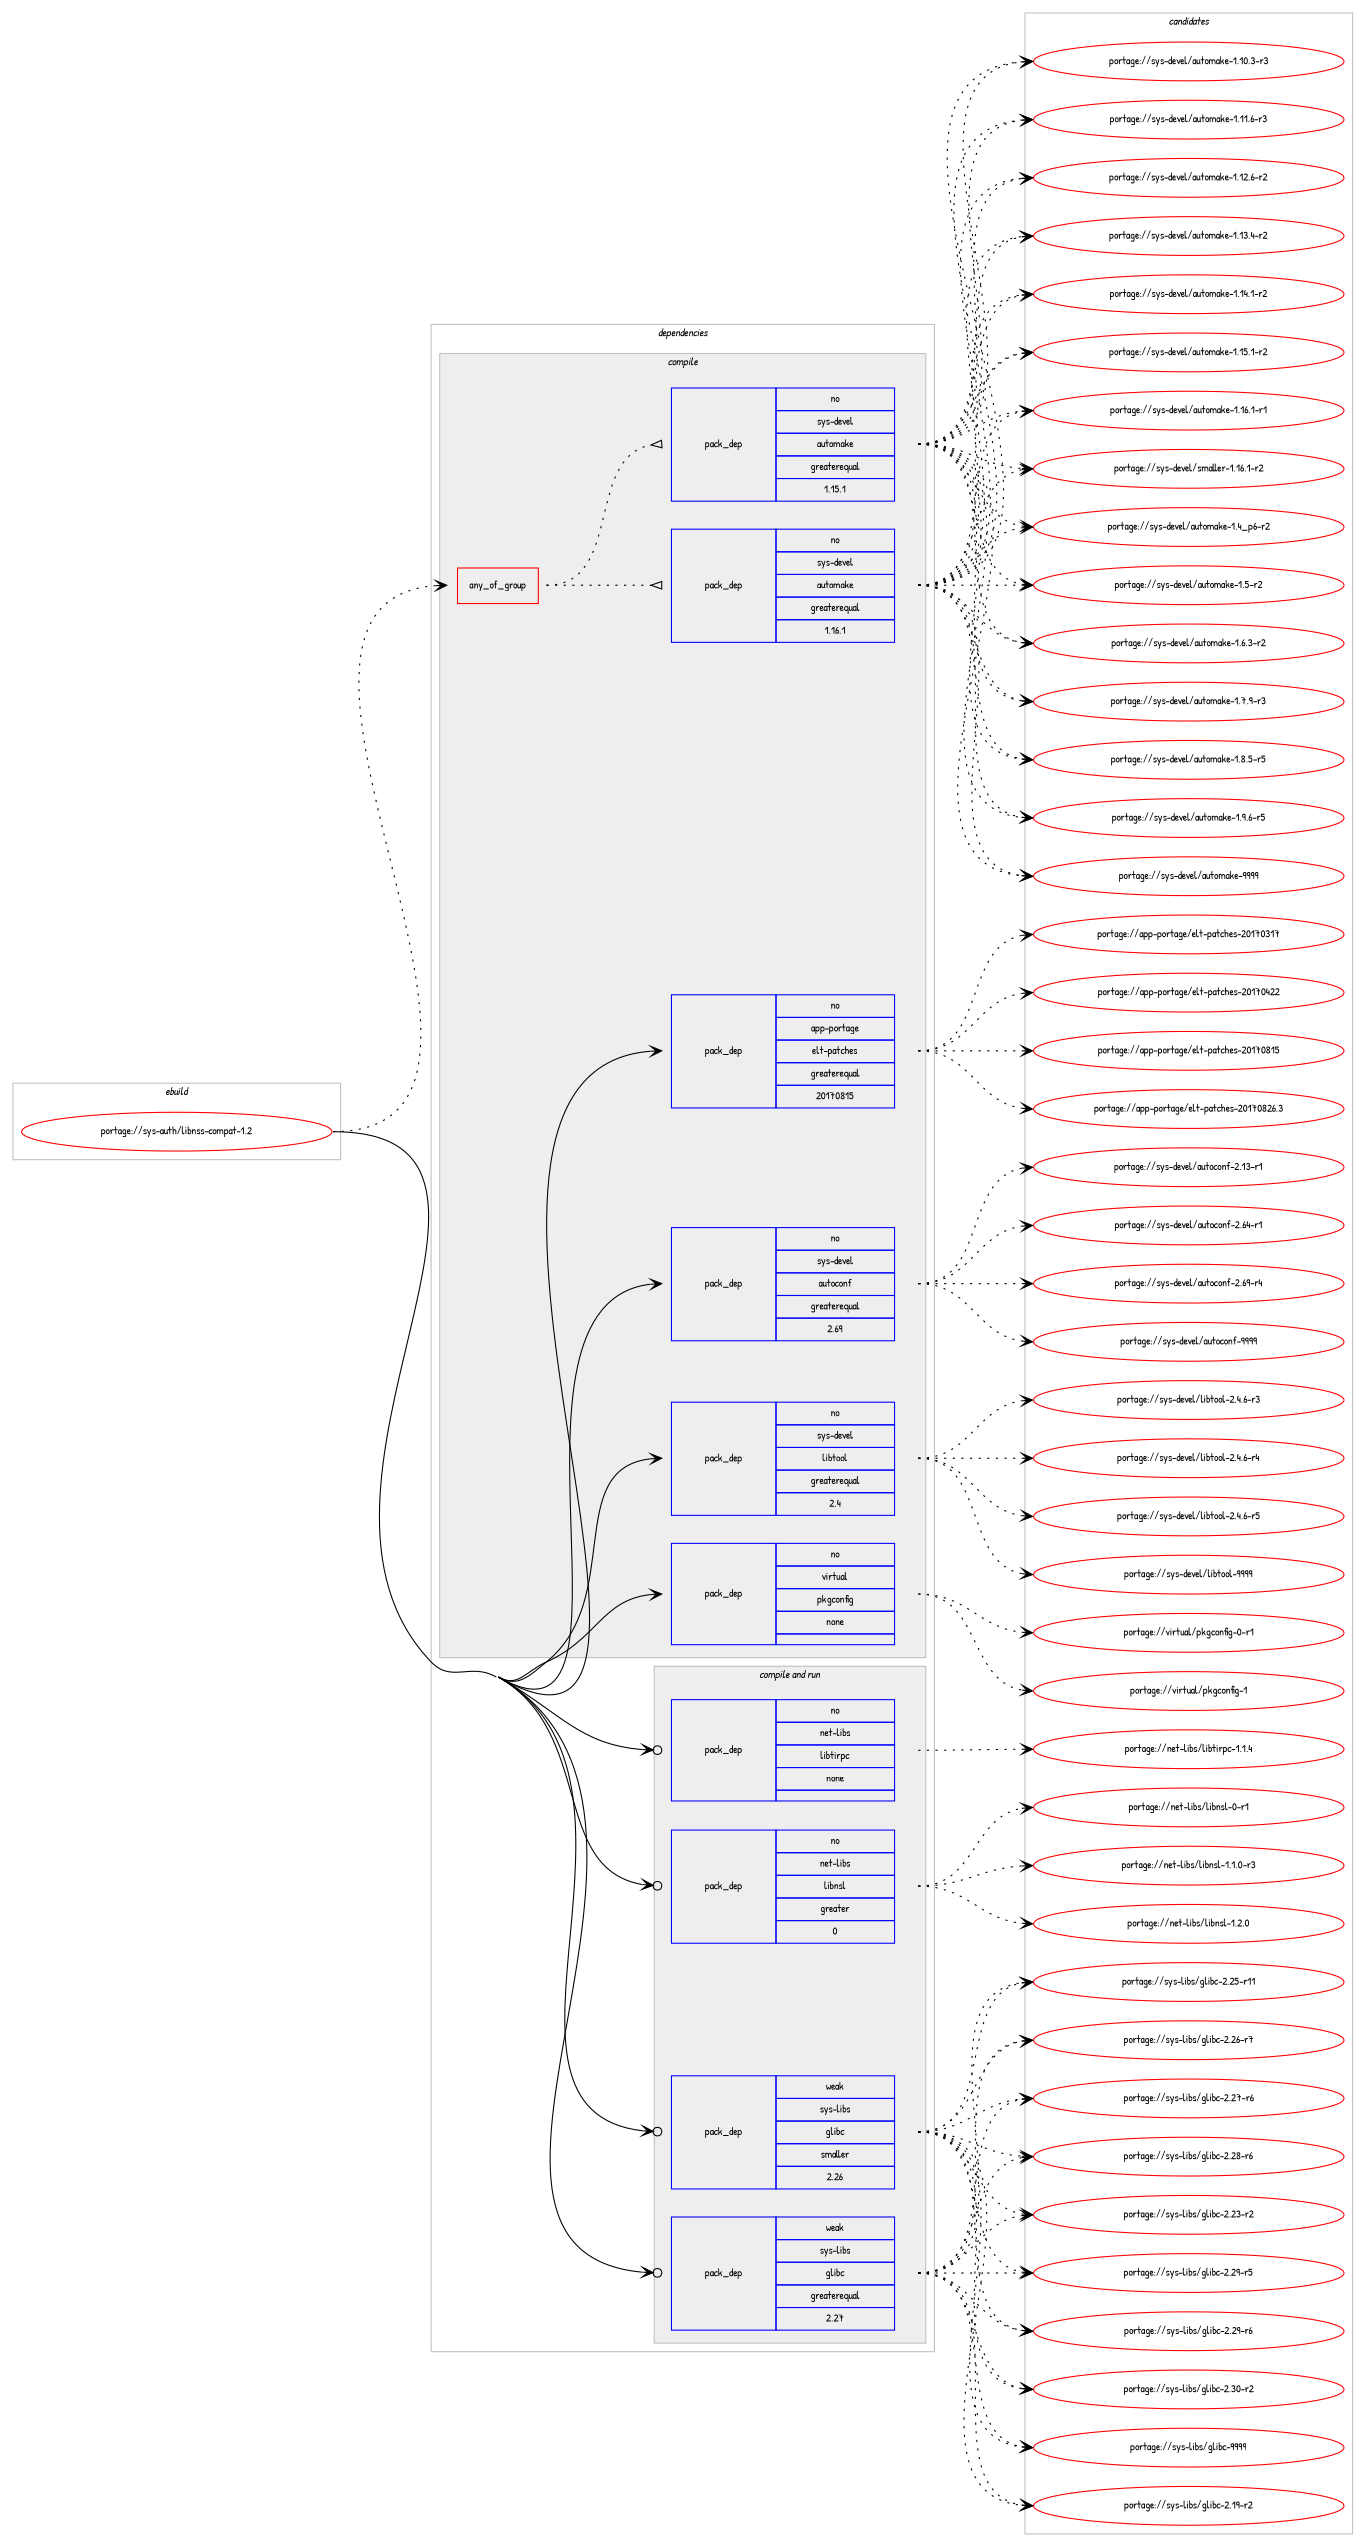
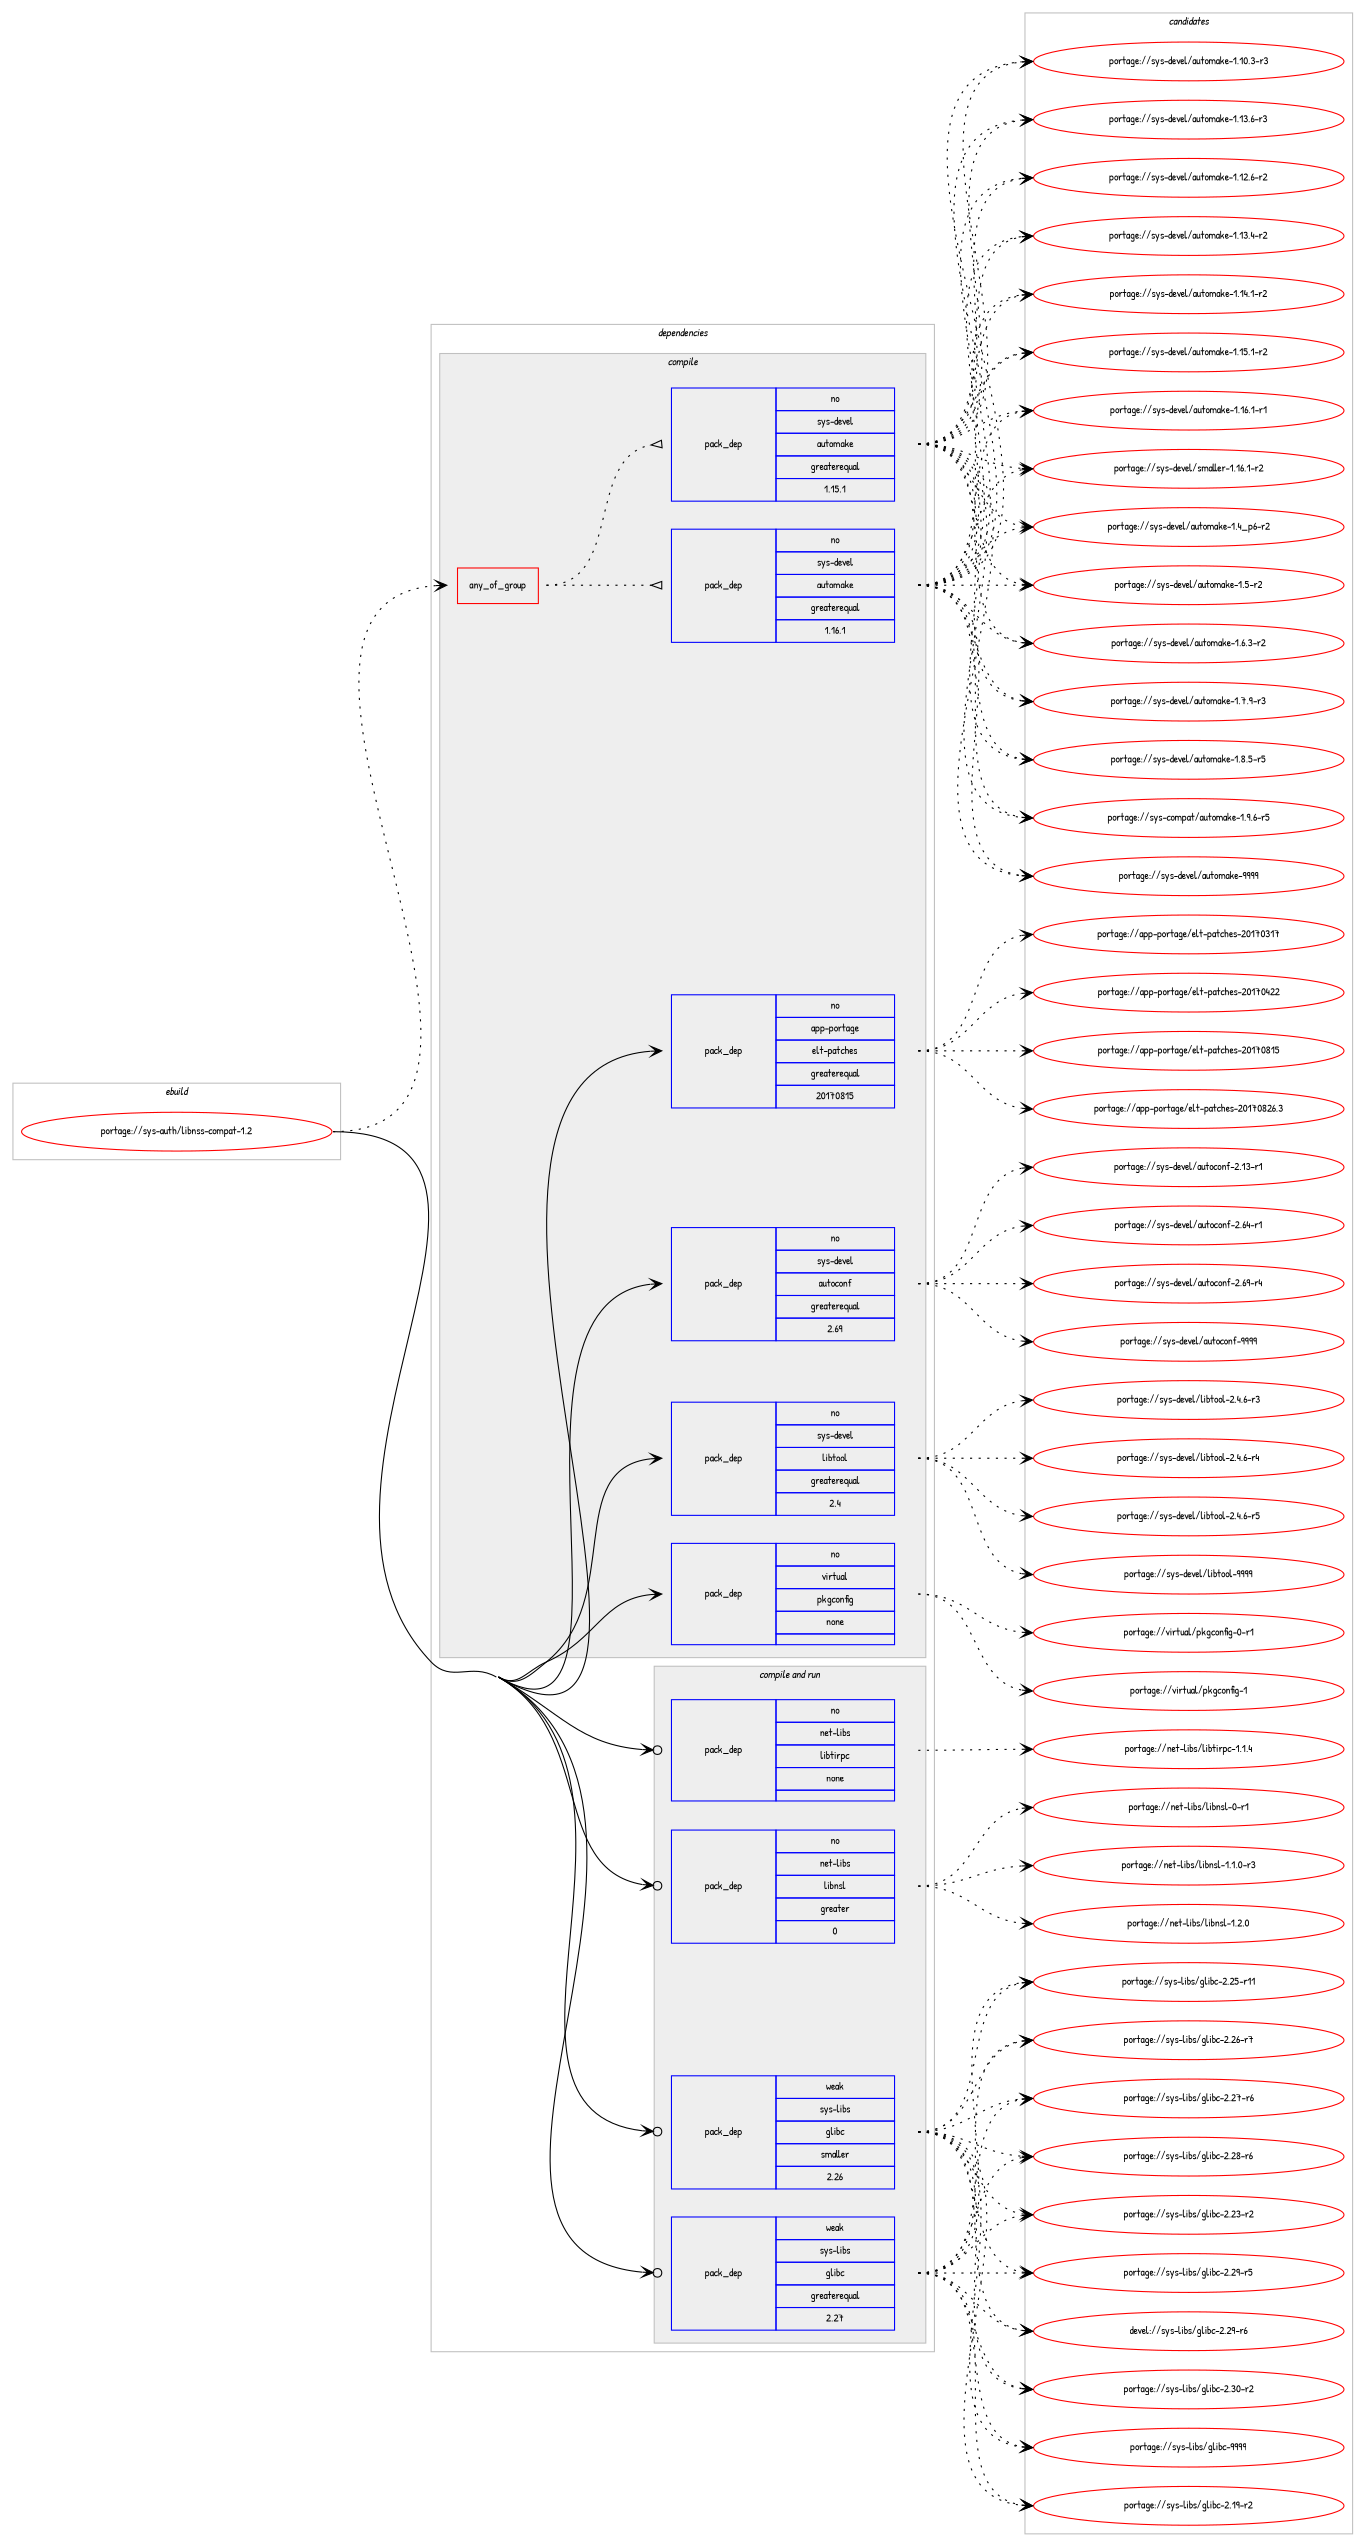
node "portage://sys-devel/automake-1.11.6-r3": label "portage://sys-devel/automake-1.11.6-r3" -> "portage://sys-devel/automake-1.13.6-r3"
node "portage://sys-devel/automake-1.9.6-r5": label "portage://sys-devel/automake-1.9.6-r5" -> "portage://sys-compat/automake-1.9.6-r5"
node "portage://sys-libs/glibc-2.29-r6": label "portage://sys-libs/glibc-2.29-r6" -> "devel://sys-libs/glibc-2.29-r6"
